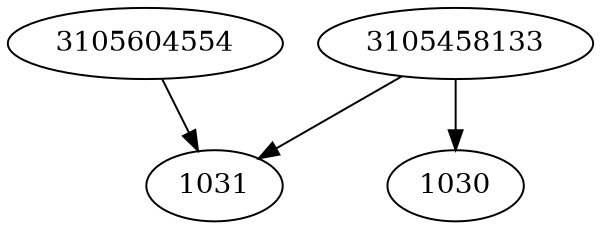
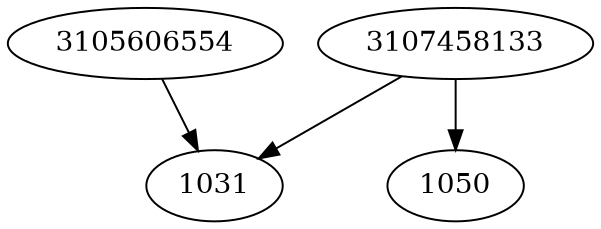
node "3105604554": label "3105604554" -> "3105606554"
node "3105458133": label "3105458133" -> "3107458133"
node "1030": label "1030" -> "1050"
